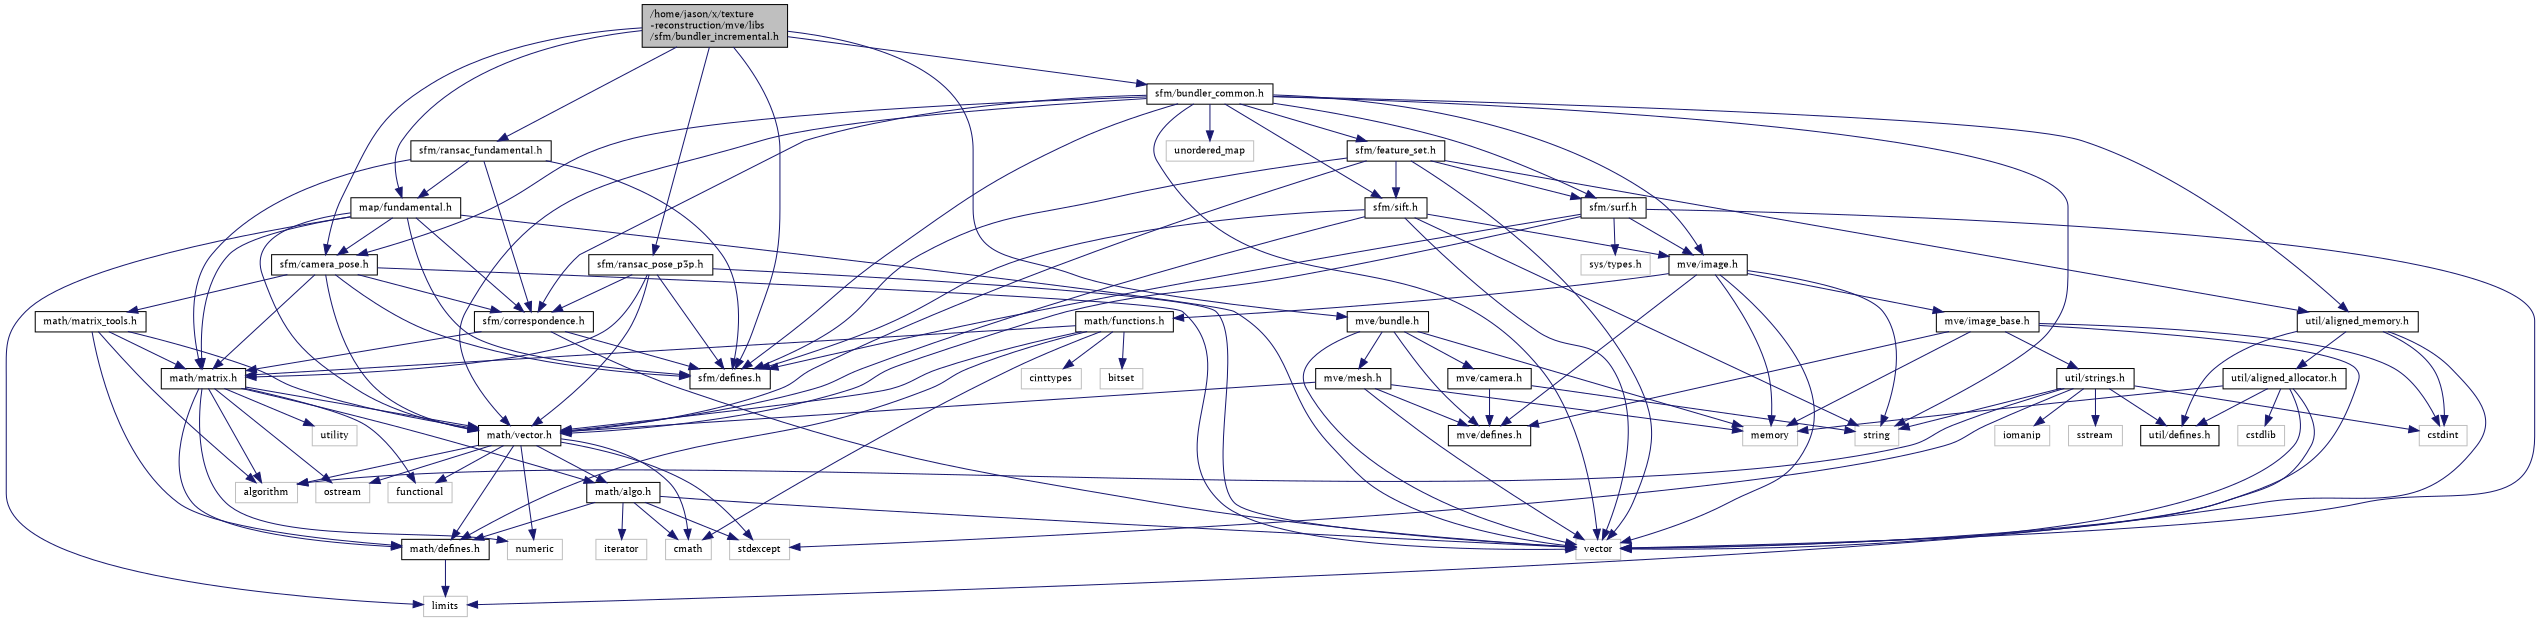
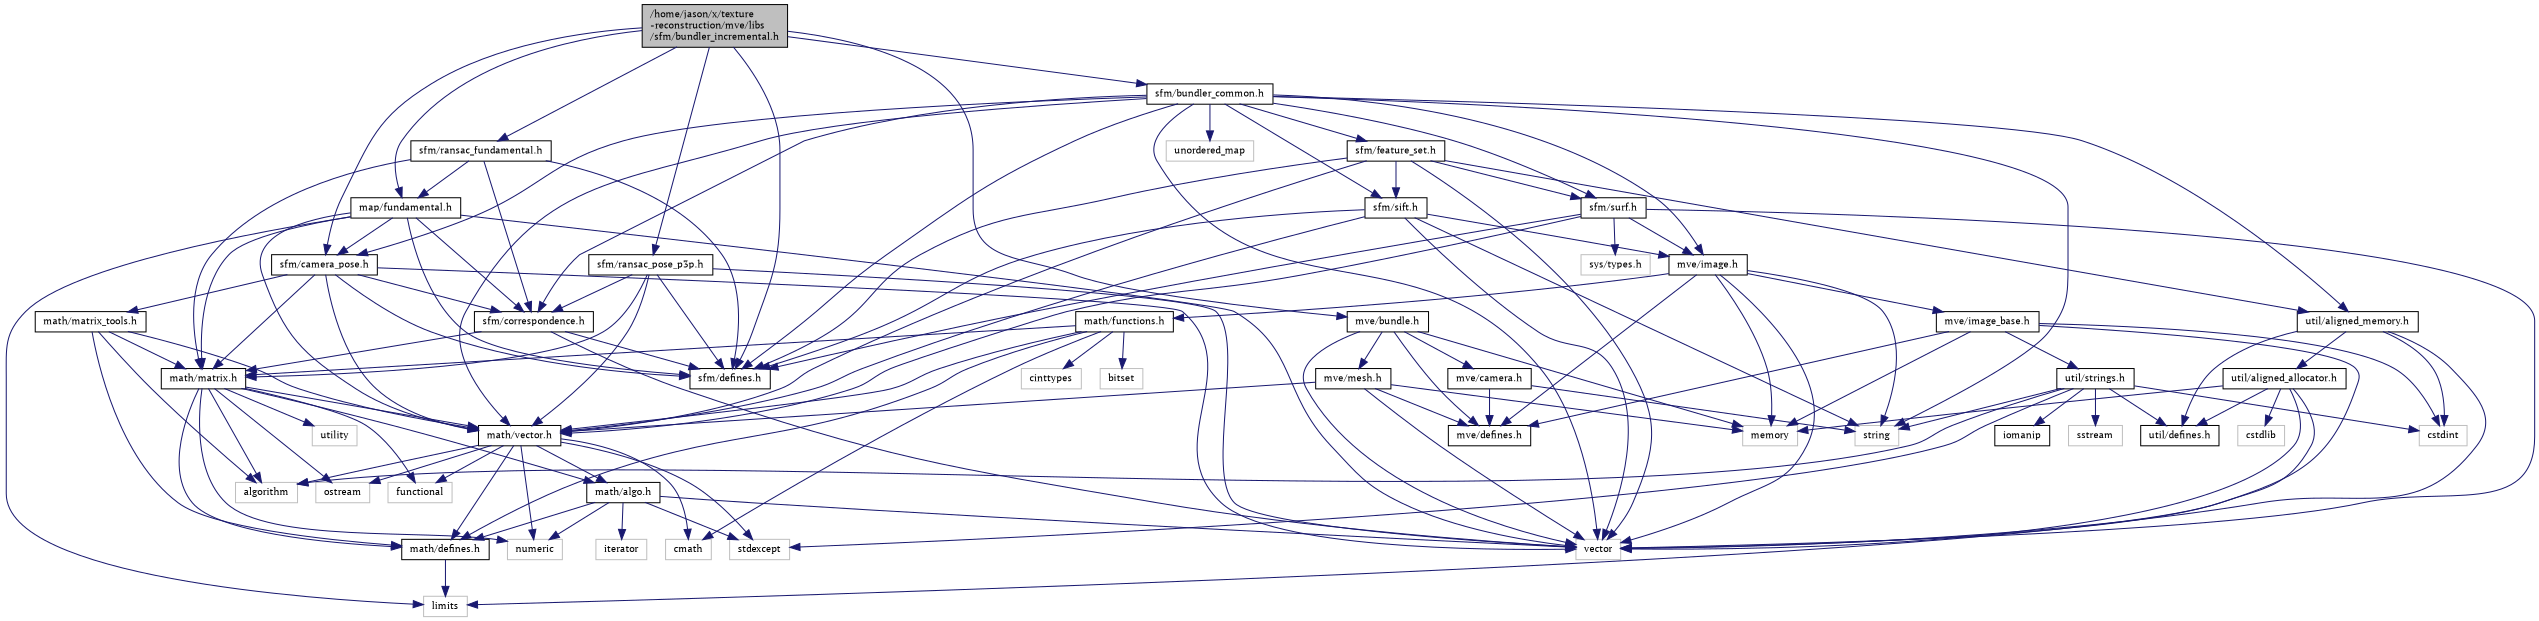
node "iomanip": color grey75 -> black
edge "math/algo.h" -> "cmath": now "math/algo.h" -> "numeric"
